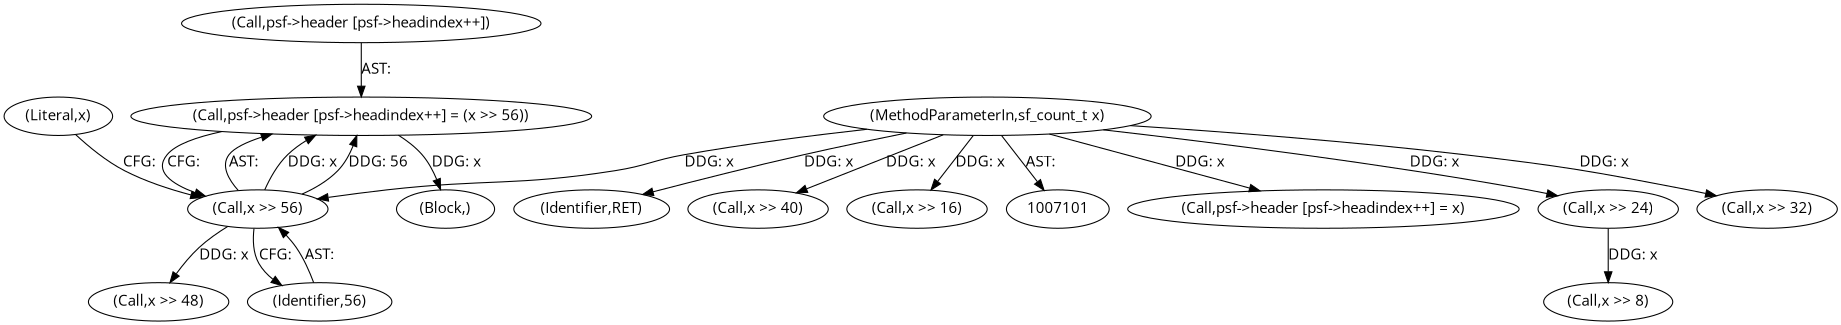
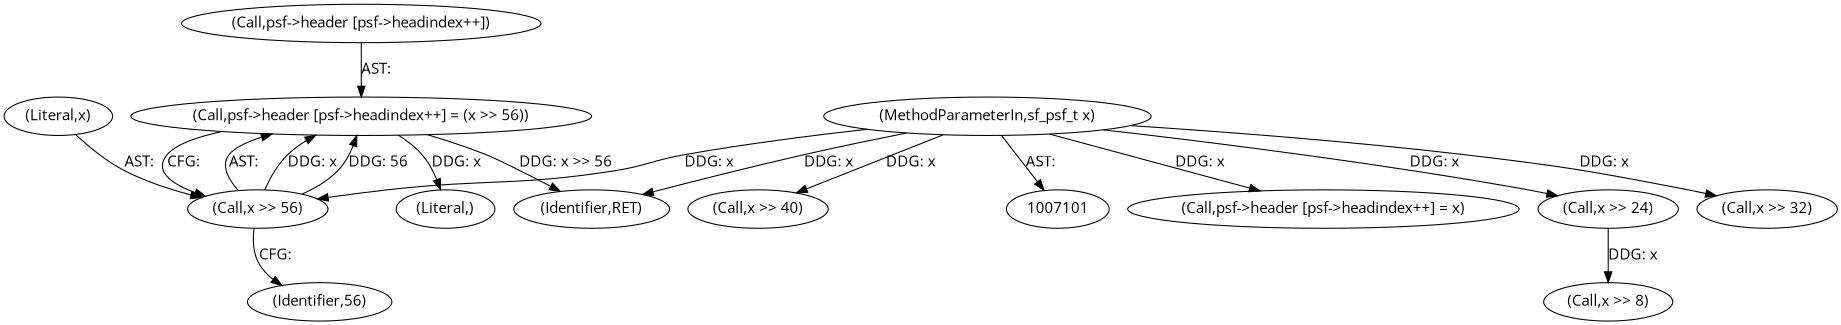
node "(MethodParameterIn,sf_count_t x)": label "(MethodParameterIn,sf_count_t x)" -> "(MethodParameterIn,sf_psf_t x)"
edge "(Call,psf->header [psf->headindex++] = (x >> 56))" -> "(Identifier,RET)": added, label "DDG: x >> 56"
edge "(Literal,x)" -> "(Call,x >> 56)": label "CFG: " -> "AST: "
node "(Block,)": label "(Block,)" -> "(Literal,)"
node "(Call,x >> 16)": removed
edge "(Identifier,56)" -> "(Call,x >> 56)": removed, label "AST:"
node "(Call,x >> 48)": removed
